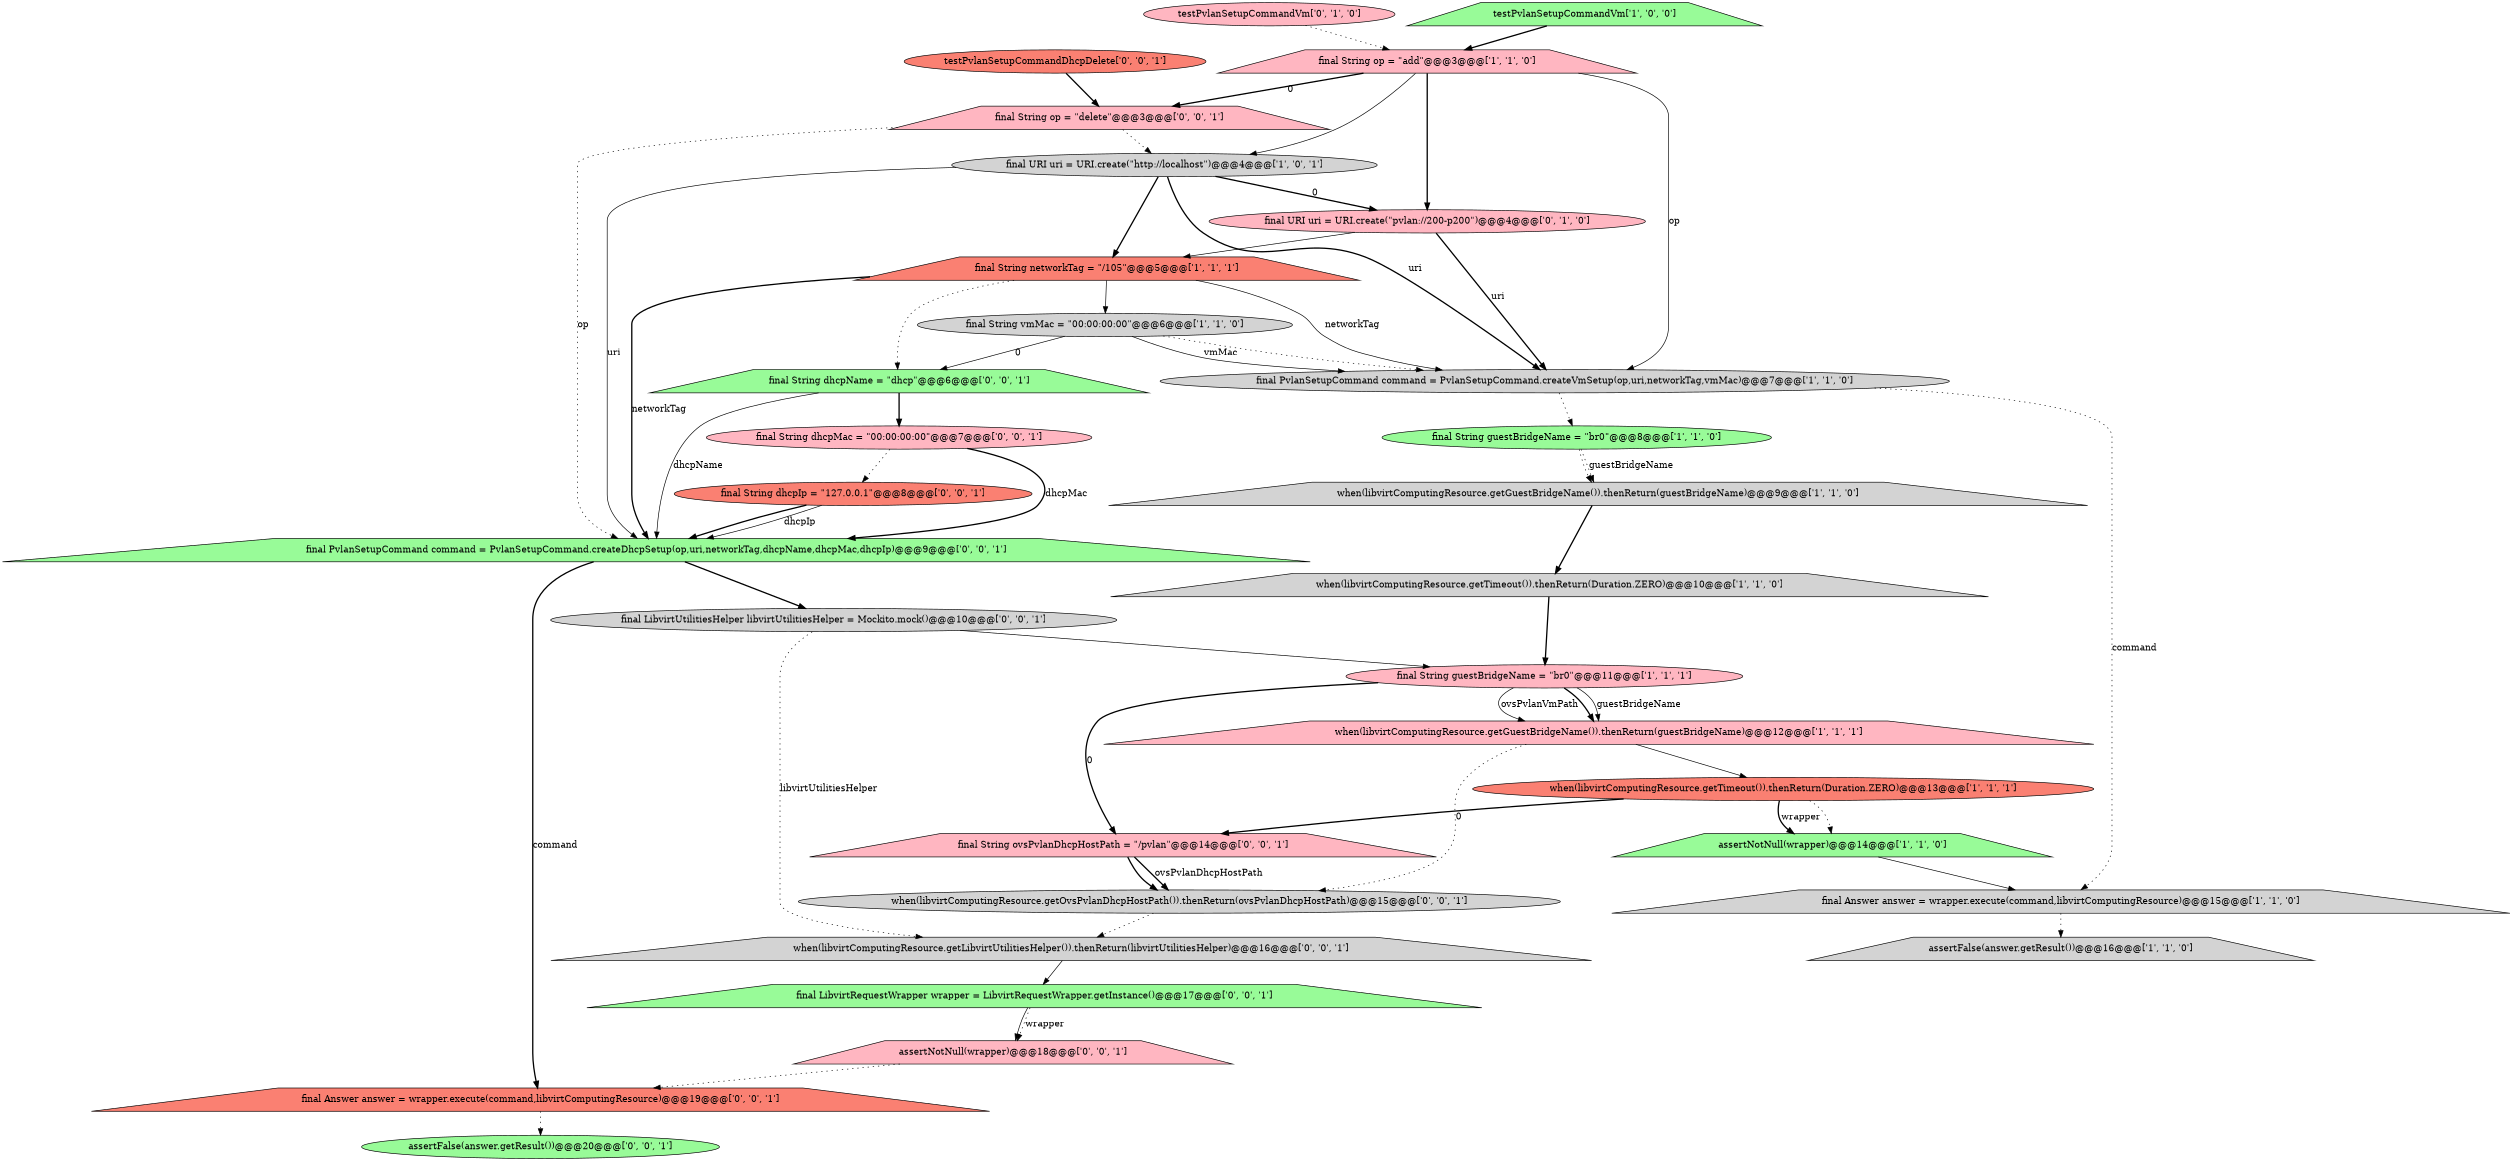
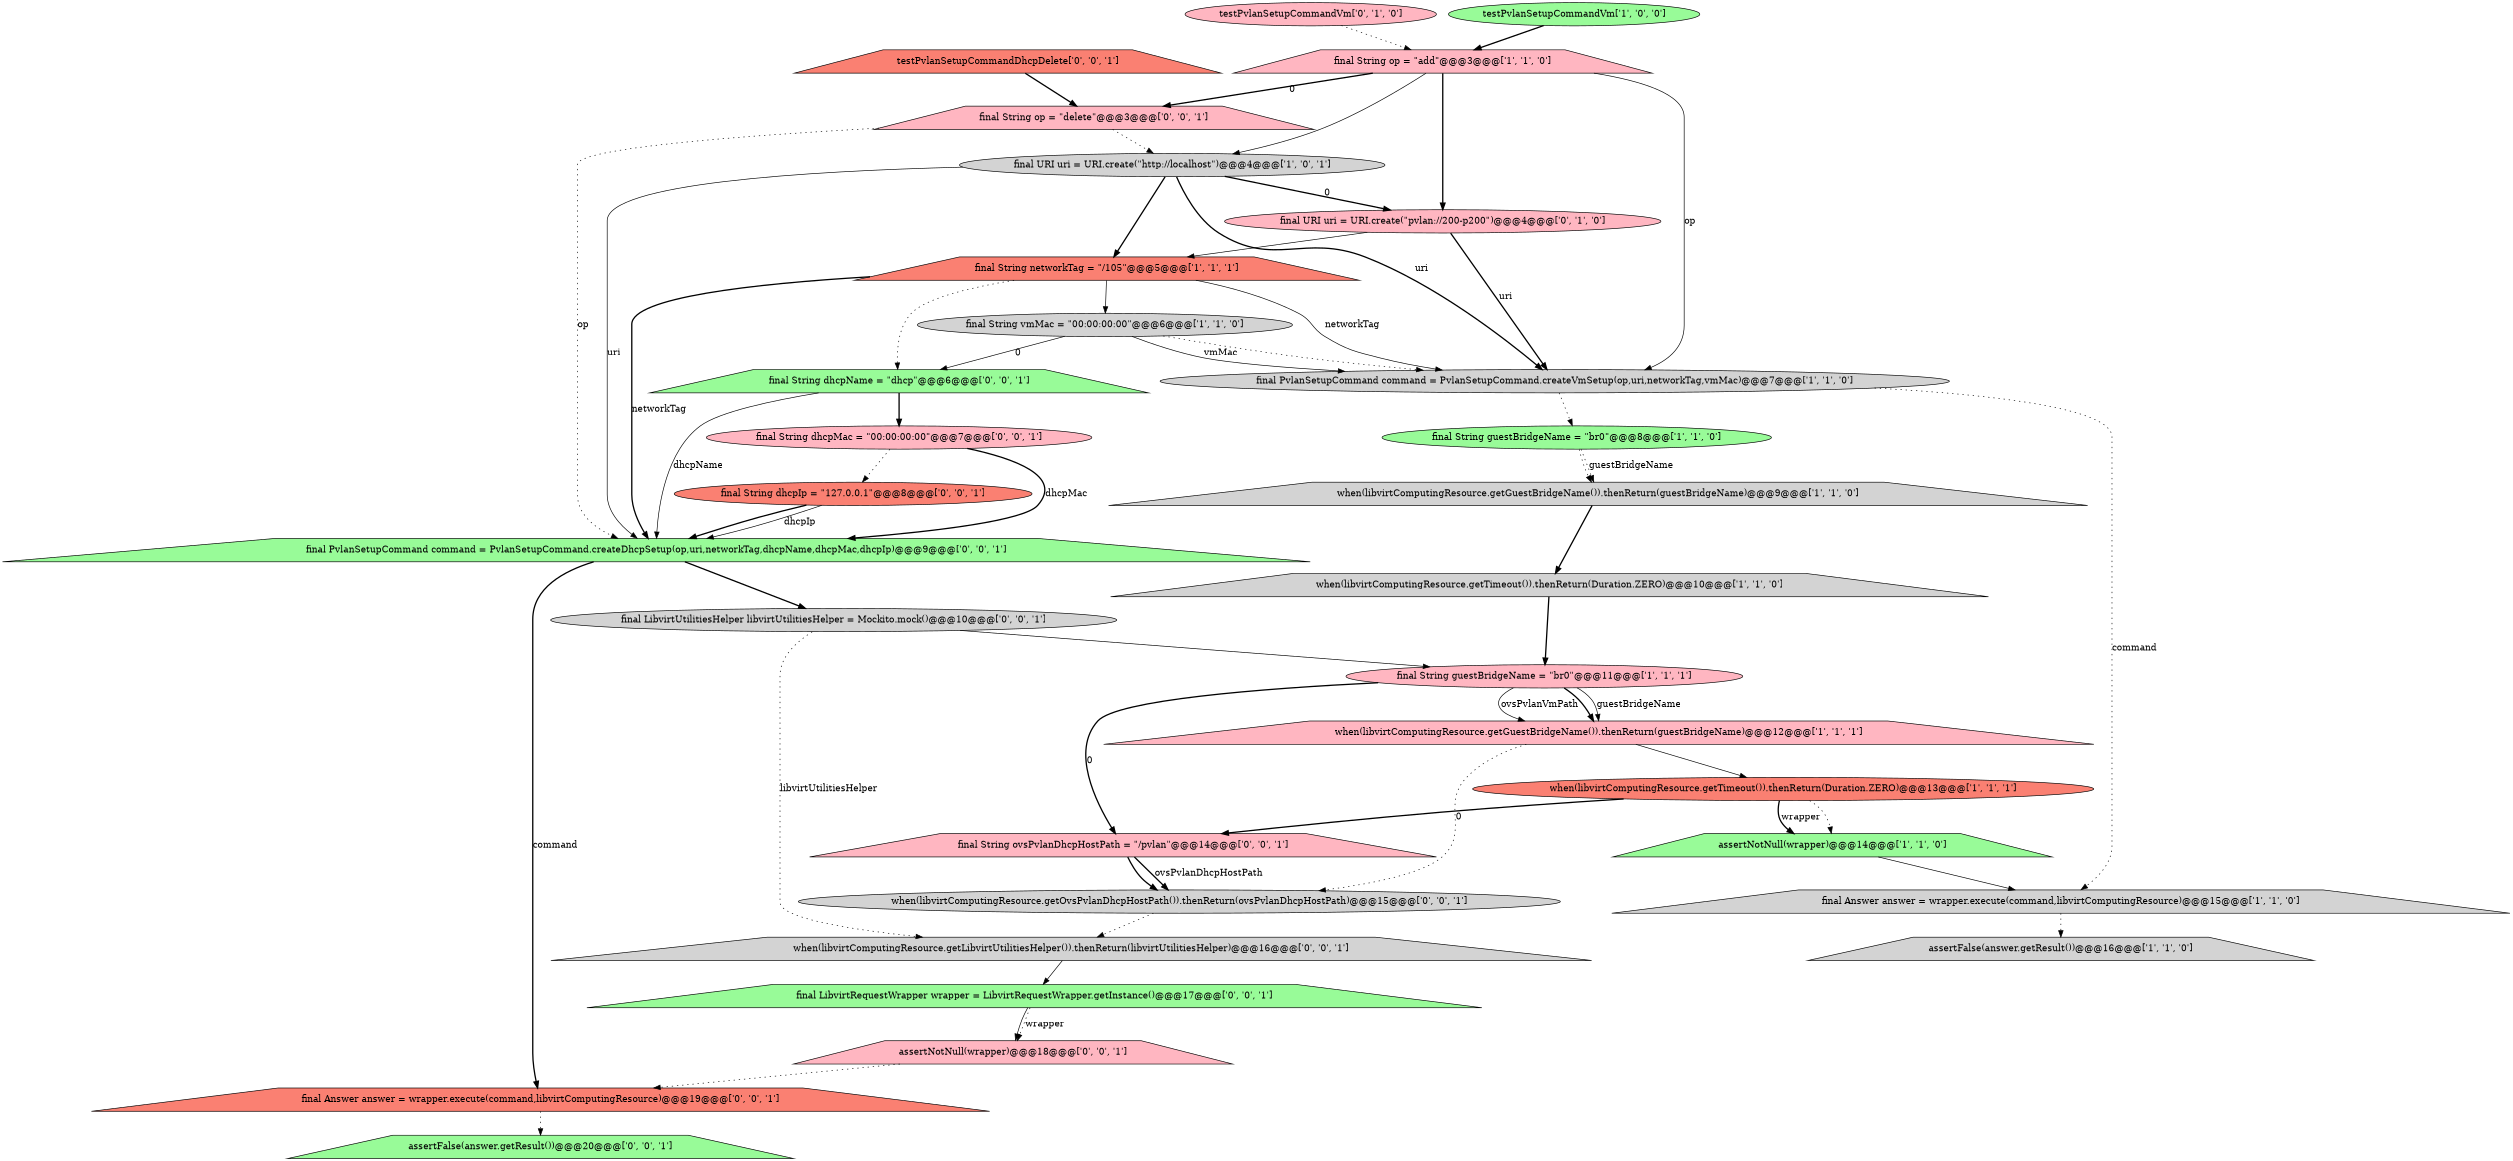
node "testPvlanSetupCommandVm['1', '0', '0']": shape trapezium -> ellipse
node "testPvlanSetupCommandDhcpDelete['0', '0', '1']": shape ellipse -> trapezium
node "assertFalse(answer.getResult())@@@20@@@['0', '0', '1']": shape ellipse -> trapezium
